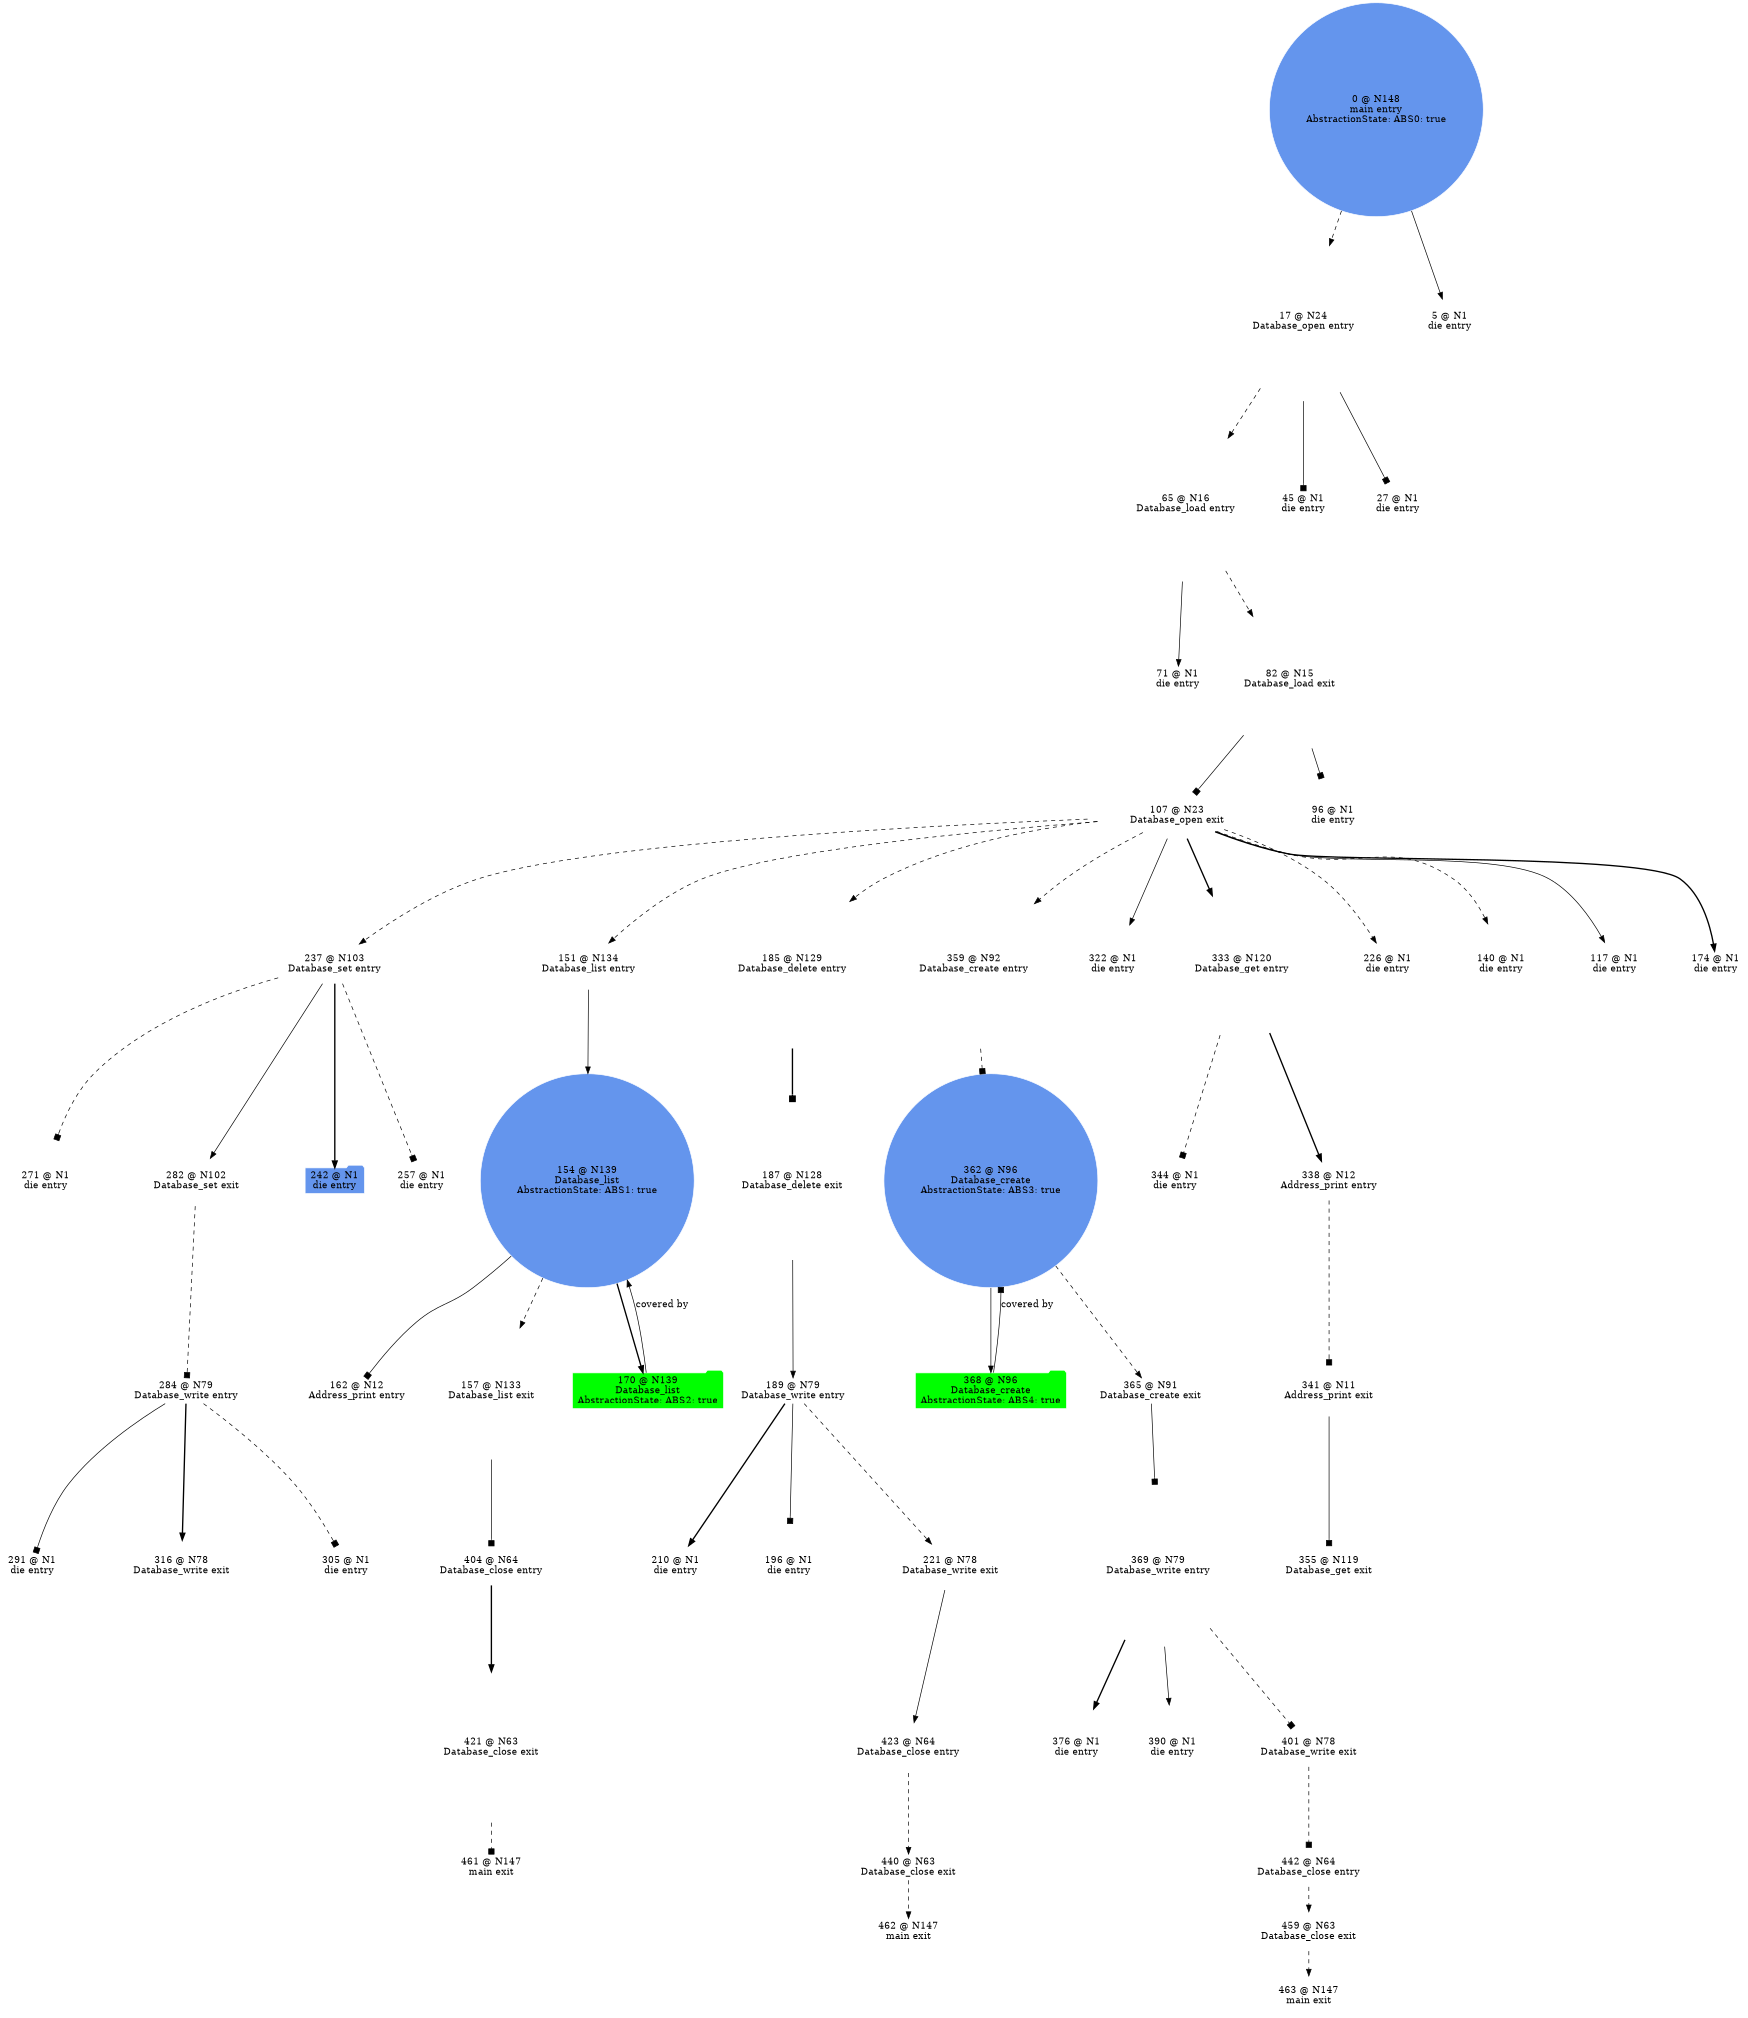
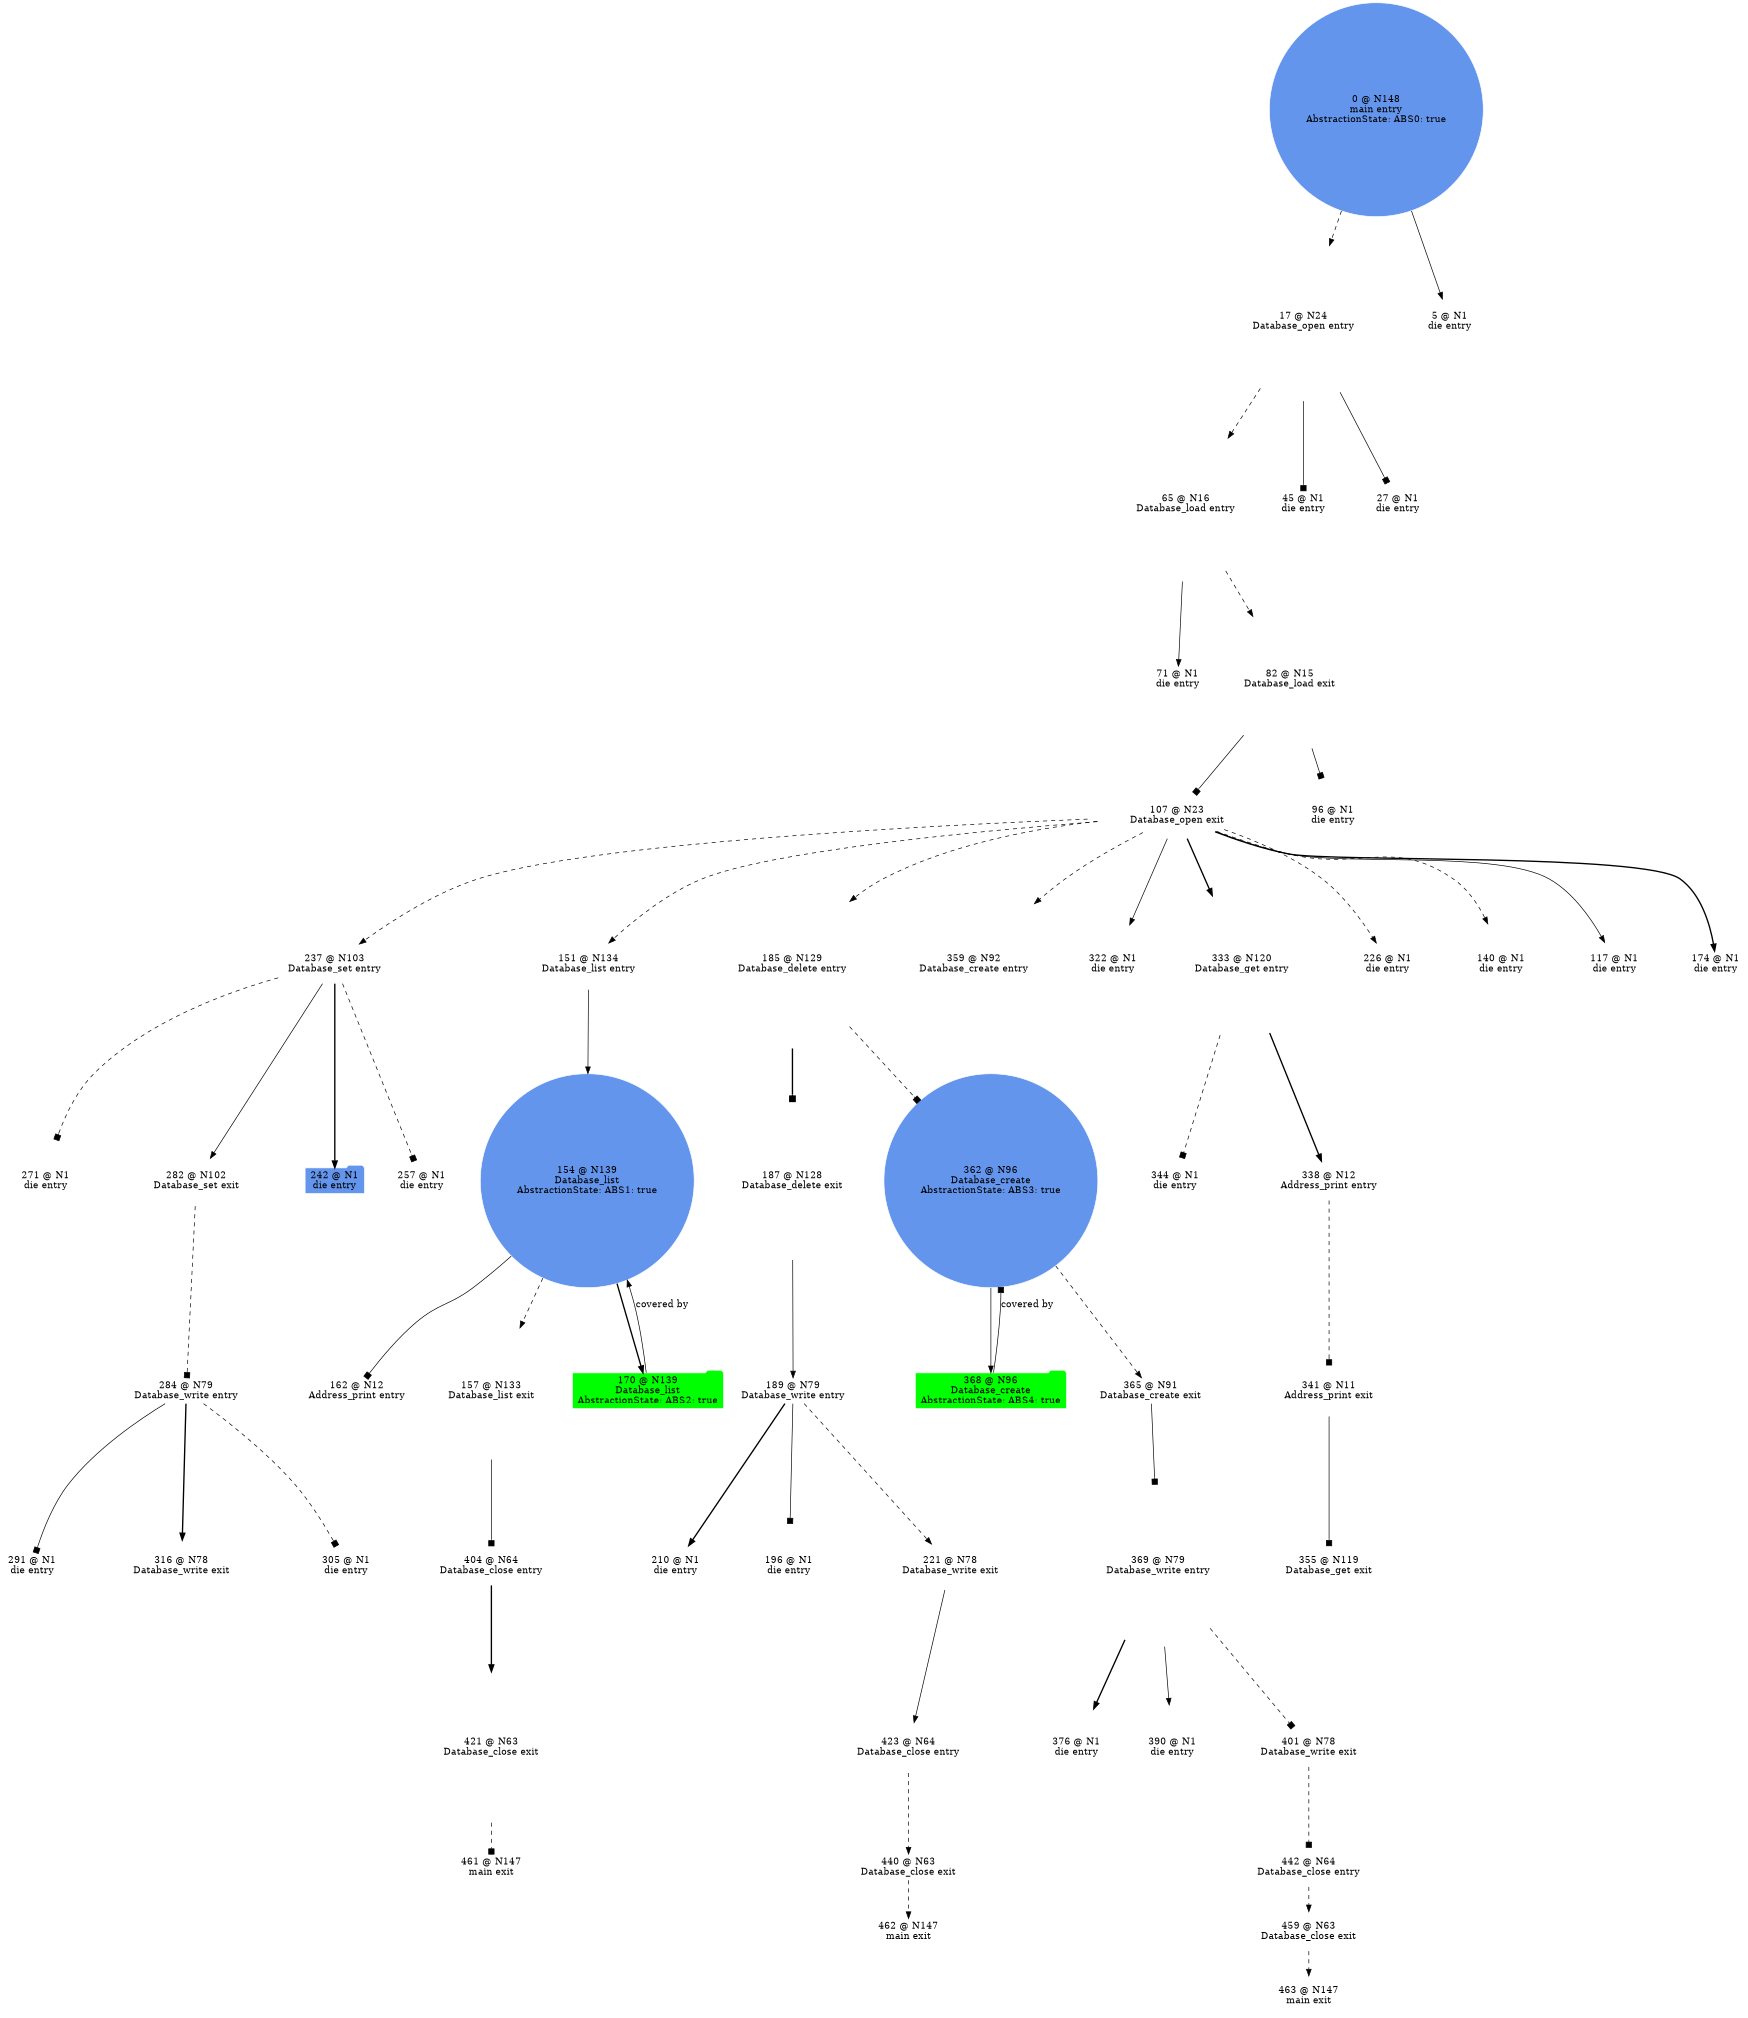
edge "359 @ N92 Database_create entry" -> "362 @ N96 Database_create AbstractionState: ABS3: true": now "185 @ N129 Database_delete entry" -> "362 @ N96 Database_create AbstractionState: ABS3: true"
